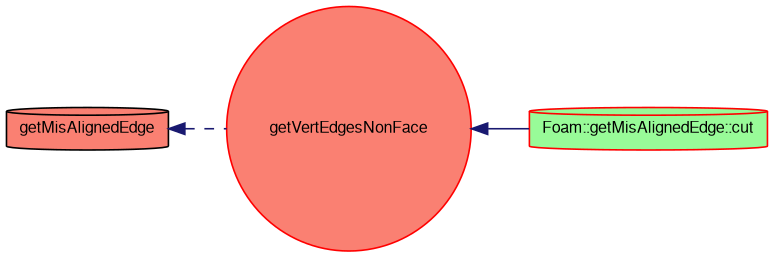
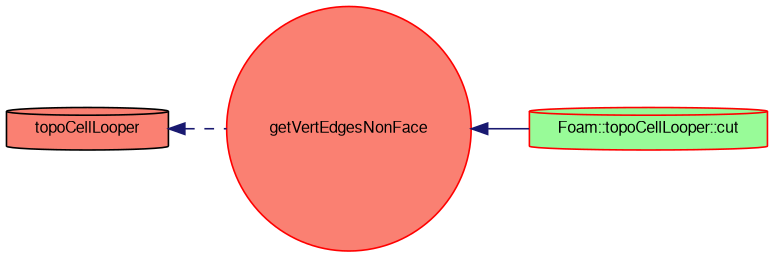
node "getMisAlignedEdge": label "getMisAlignedEdge" -> "topoCellLooper"
node "Foam::getMisAlignedEdge::cut": label "Foam::getMisAlignedEdge::cut" -> "Foam::topoCellLooper::cut"
